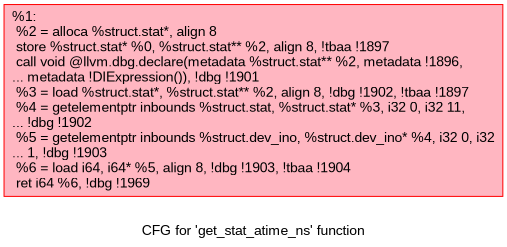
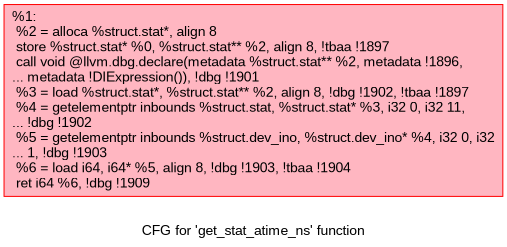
node "%1:": text "ret i64 %6, !dbg !1969" -> "ret i64 %6, !dbg !1909"
